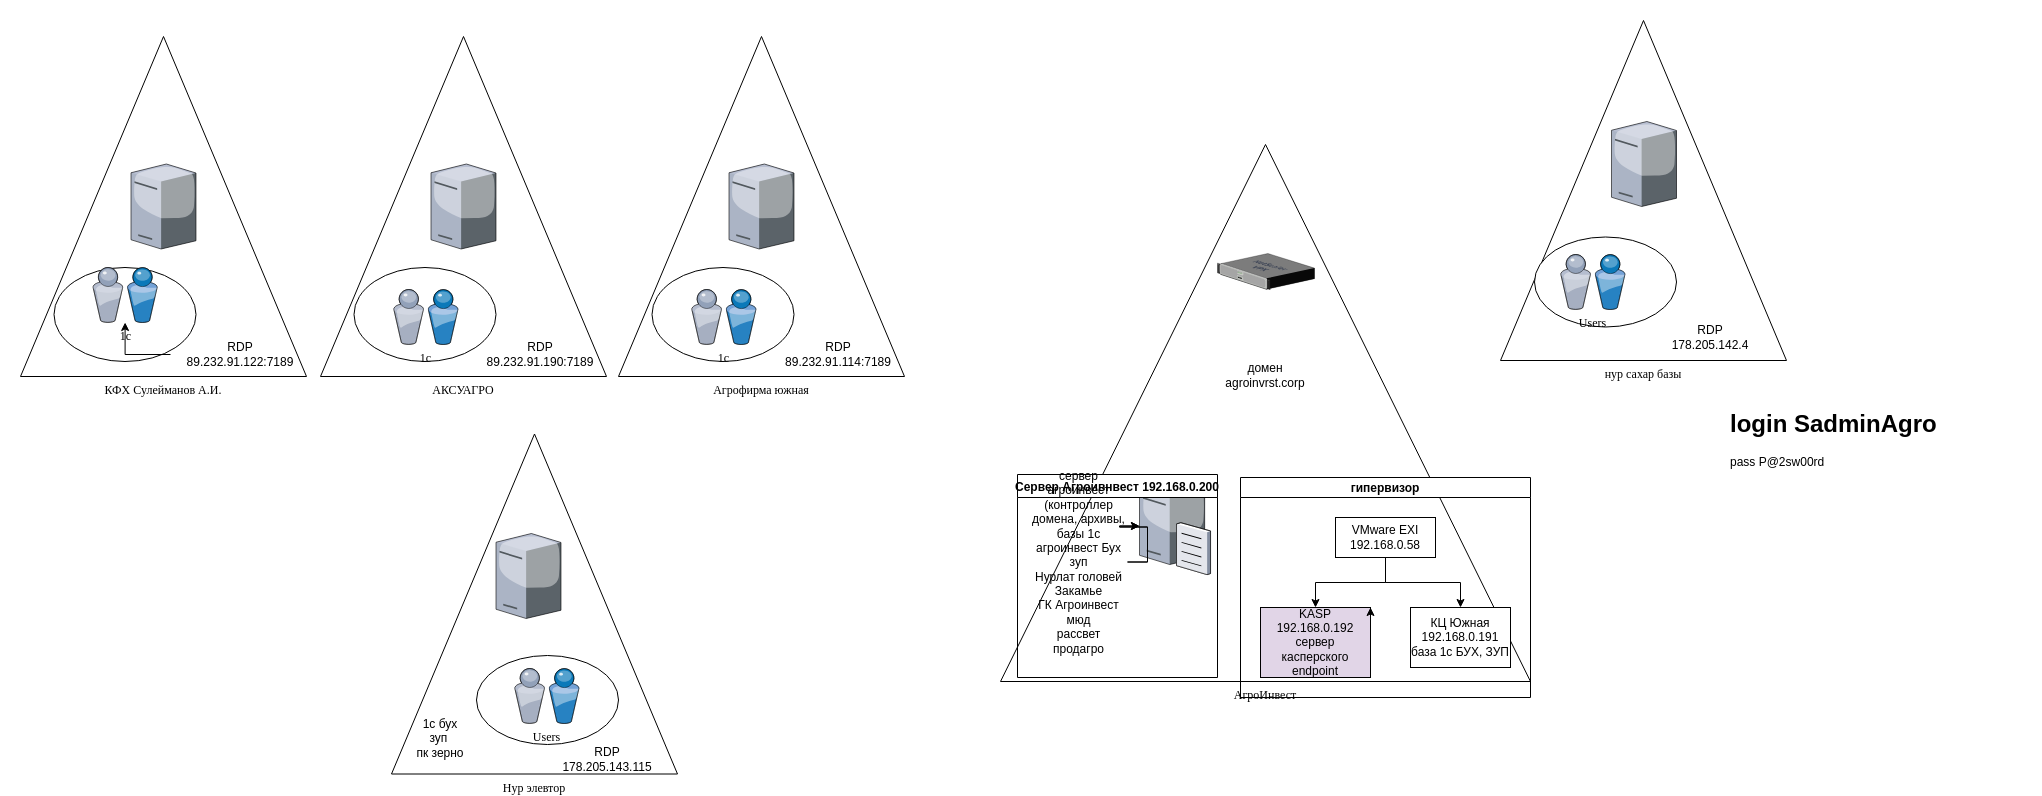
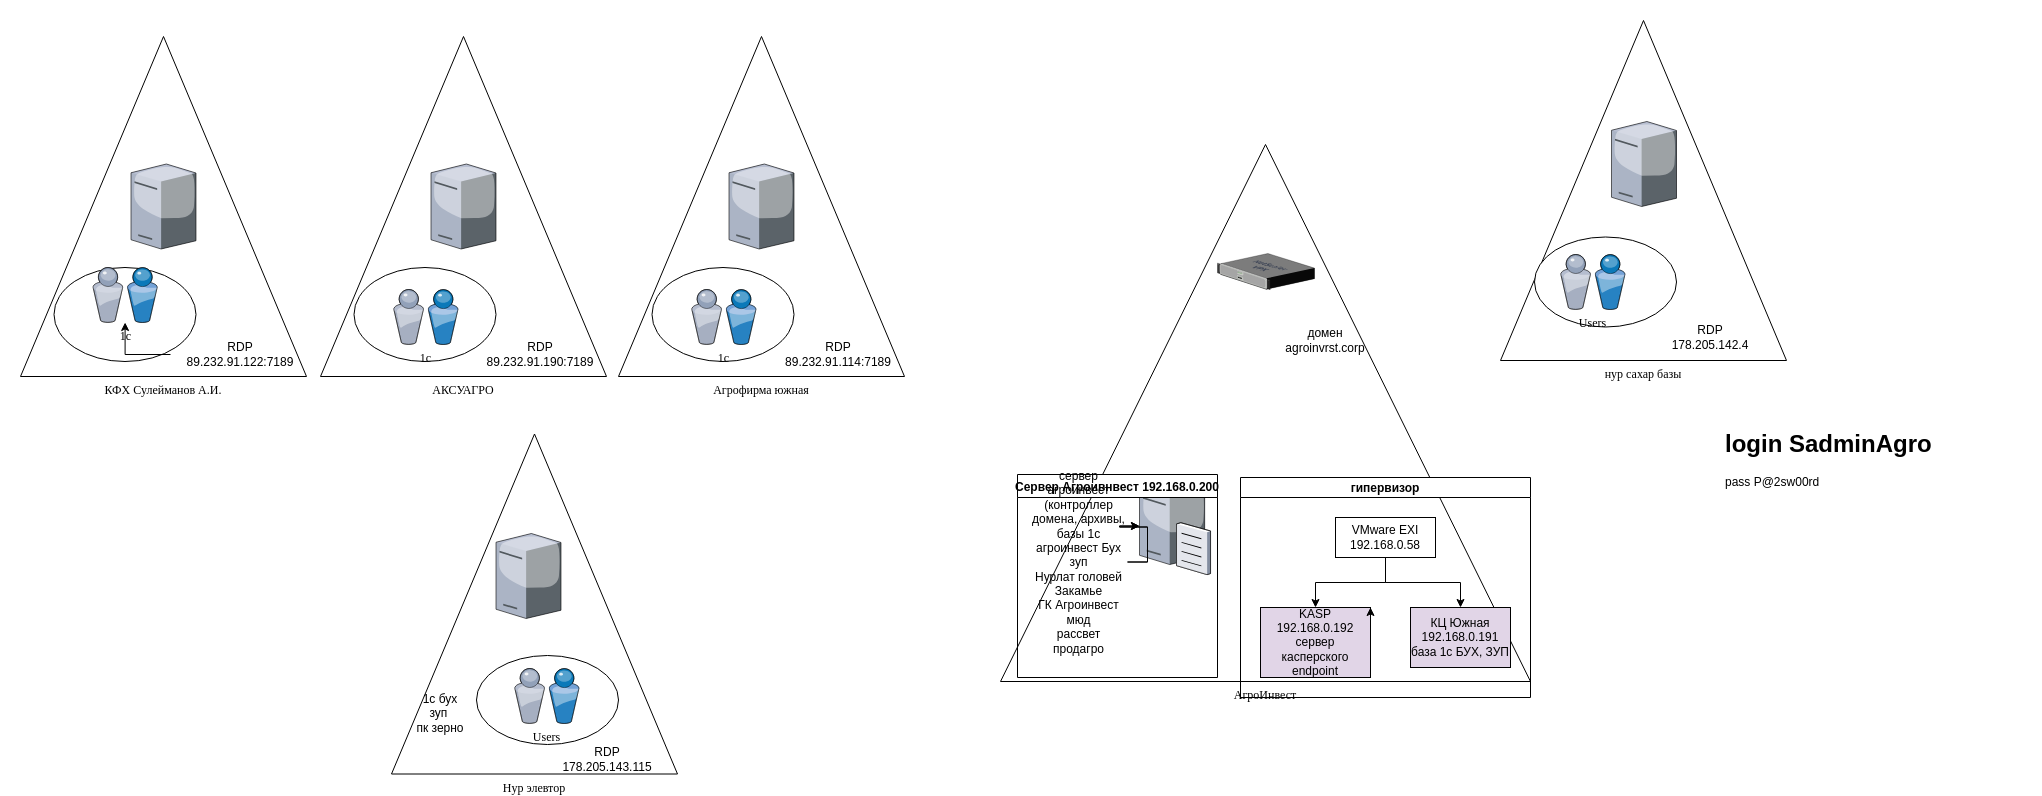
node "домен agroinvrst.corp": moved (1266, 376) -> (1326, 341)
node "login SadminAgro pass P@2sw00rd": moved (1876, 465) -> (1871, 485)
node "КЦ Южная 192.168.0.191 база 1с БУХ, ЗУП": fillcolor #ffffff -> #e1d5e7
node "1с бух зуп пк зерно": moved (441, 739) -> (441, 714)
